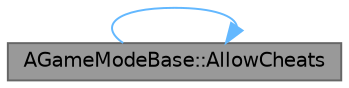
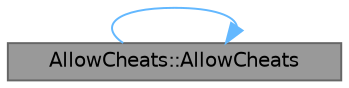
node "AGameModeBase::AllowCheats": label "AGameModeBase::AllowCheats" -> "AllowCheats::AllowCheats"
